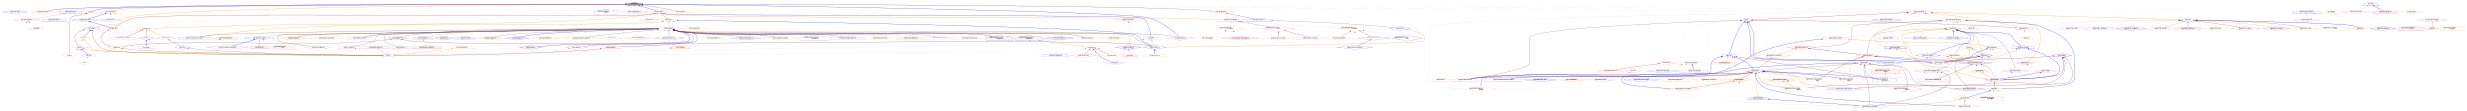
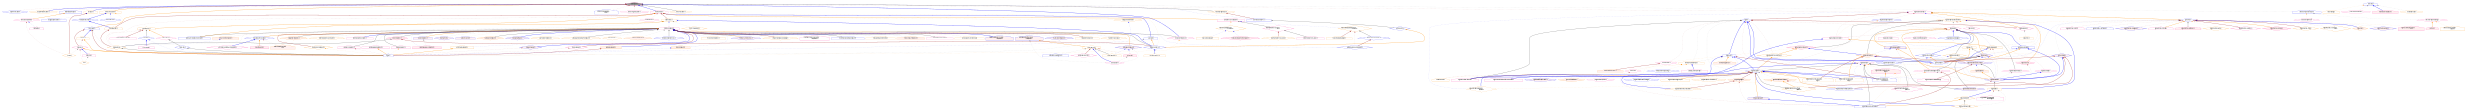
node "ModularVehicleDefaultAsync Input.h": removed
